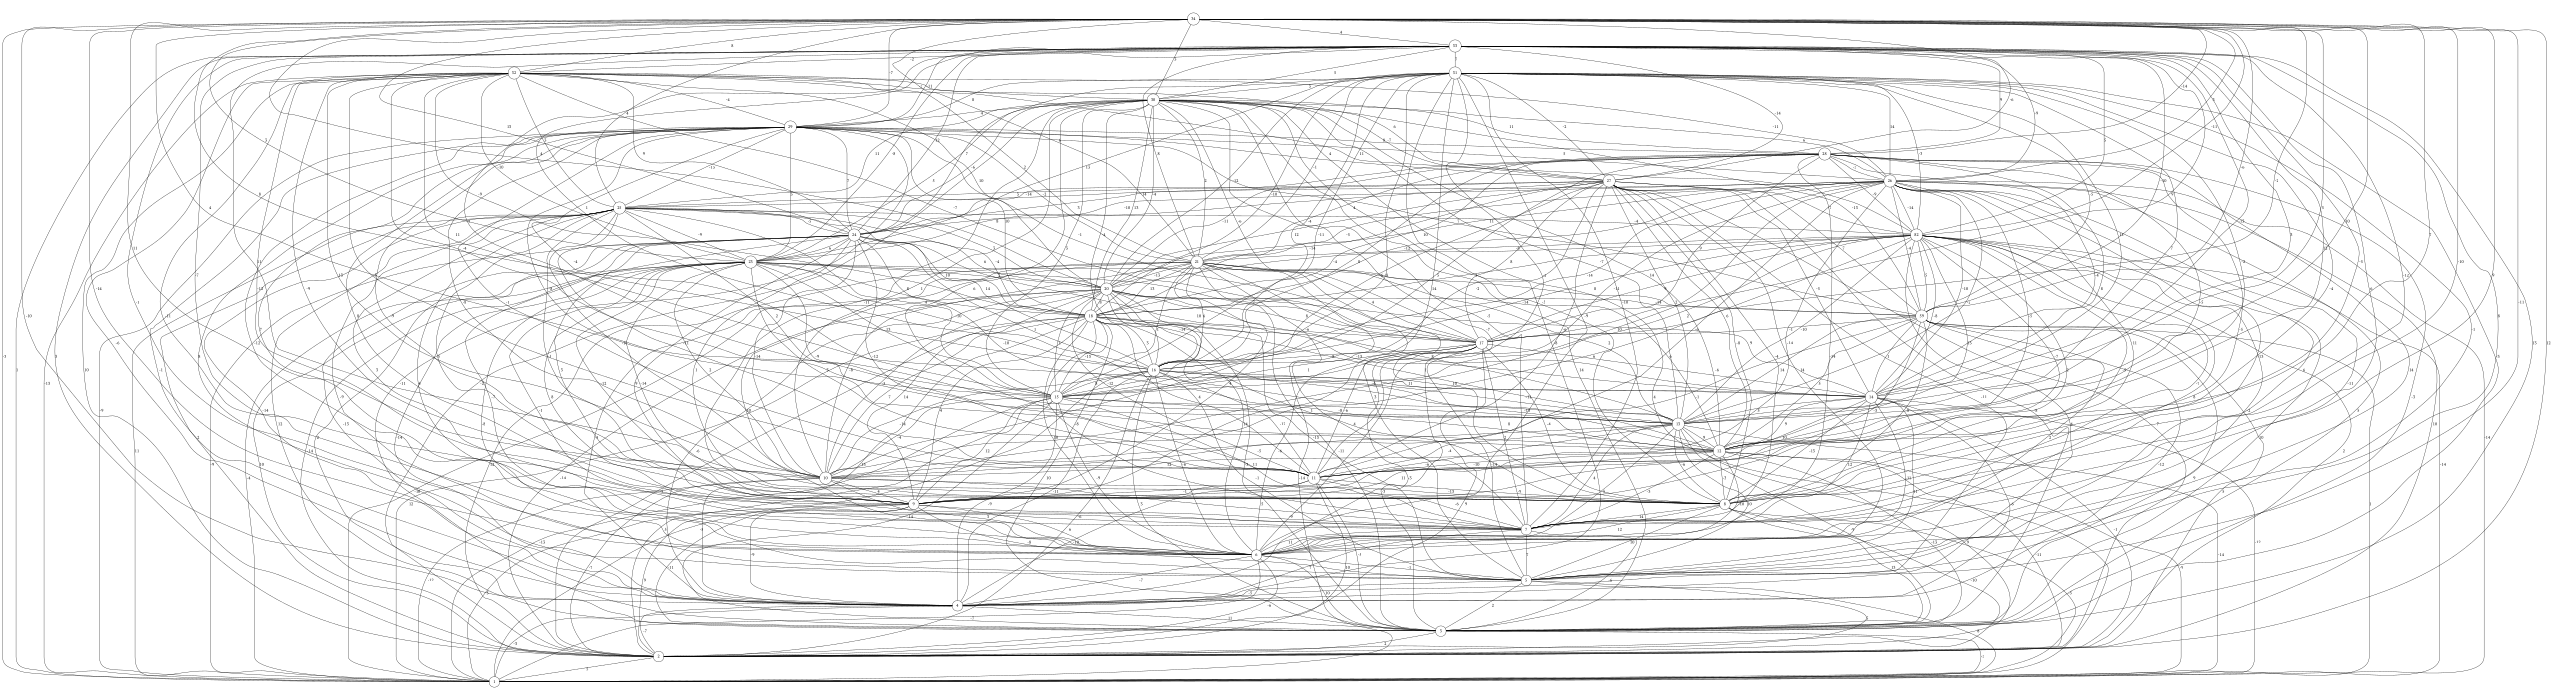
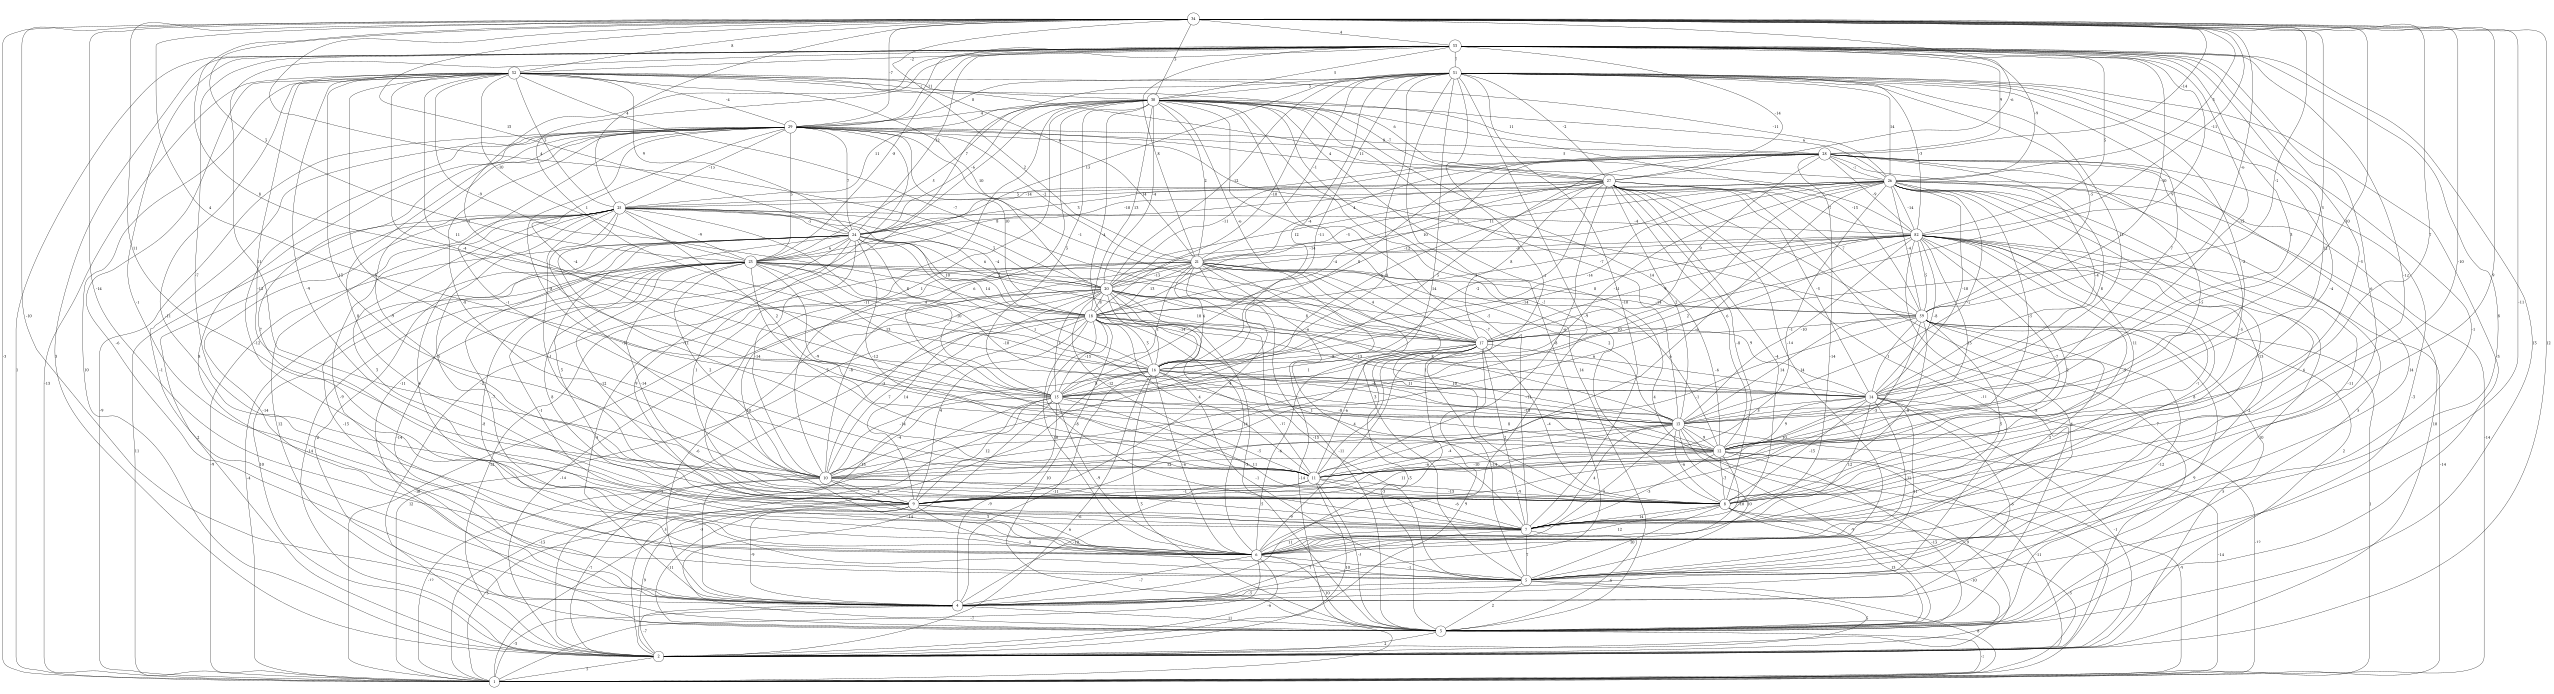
edge "59" -- "12": now "59" -- "7"
